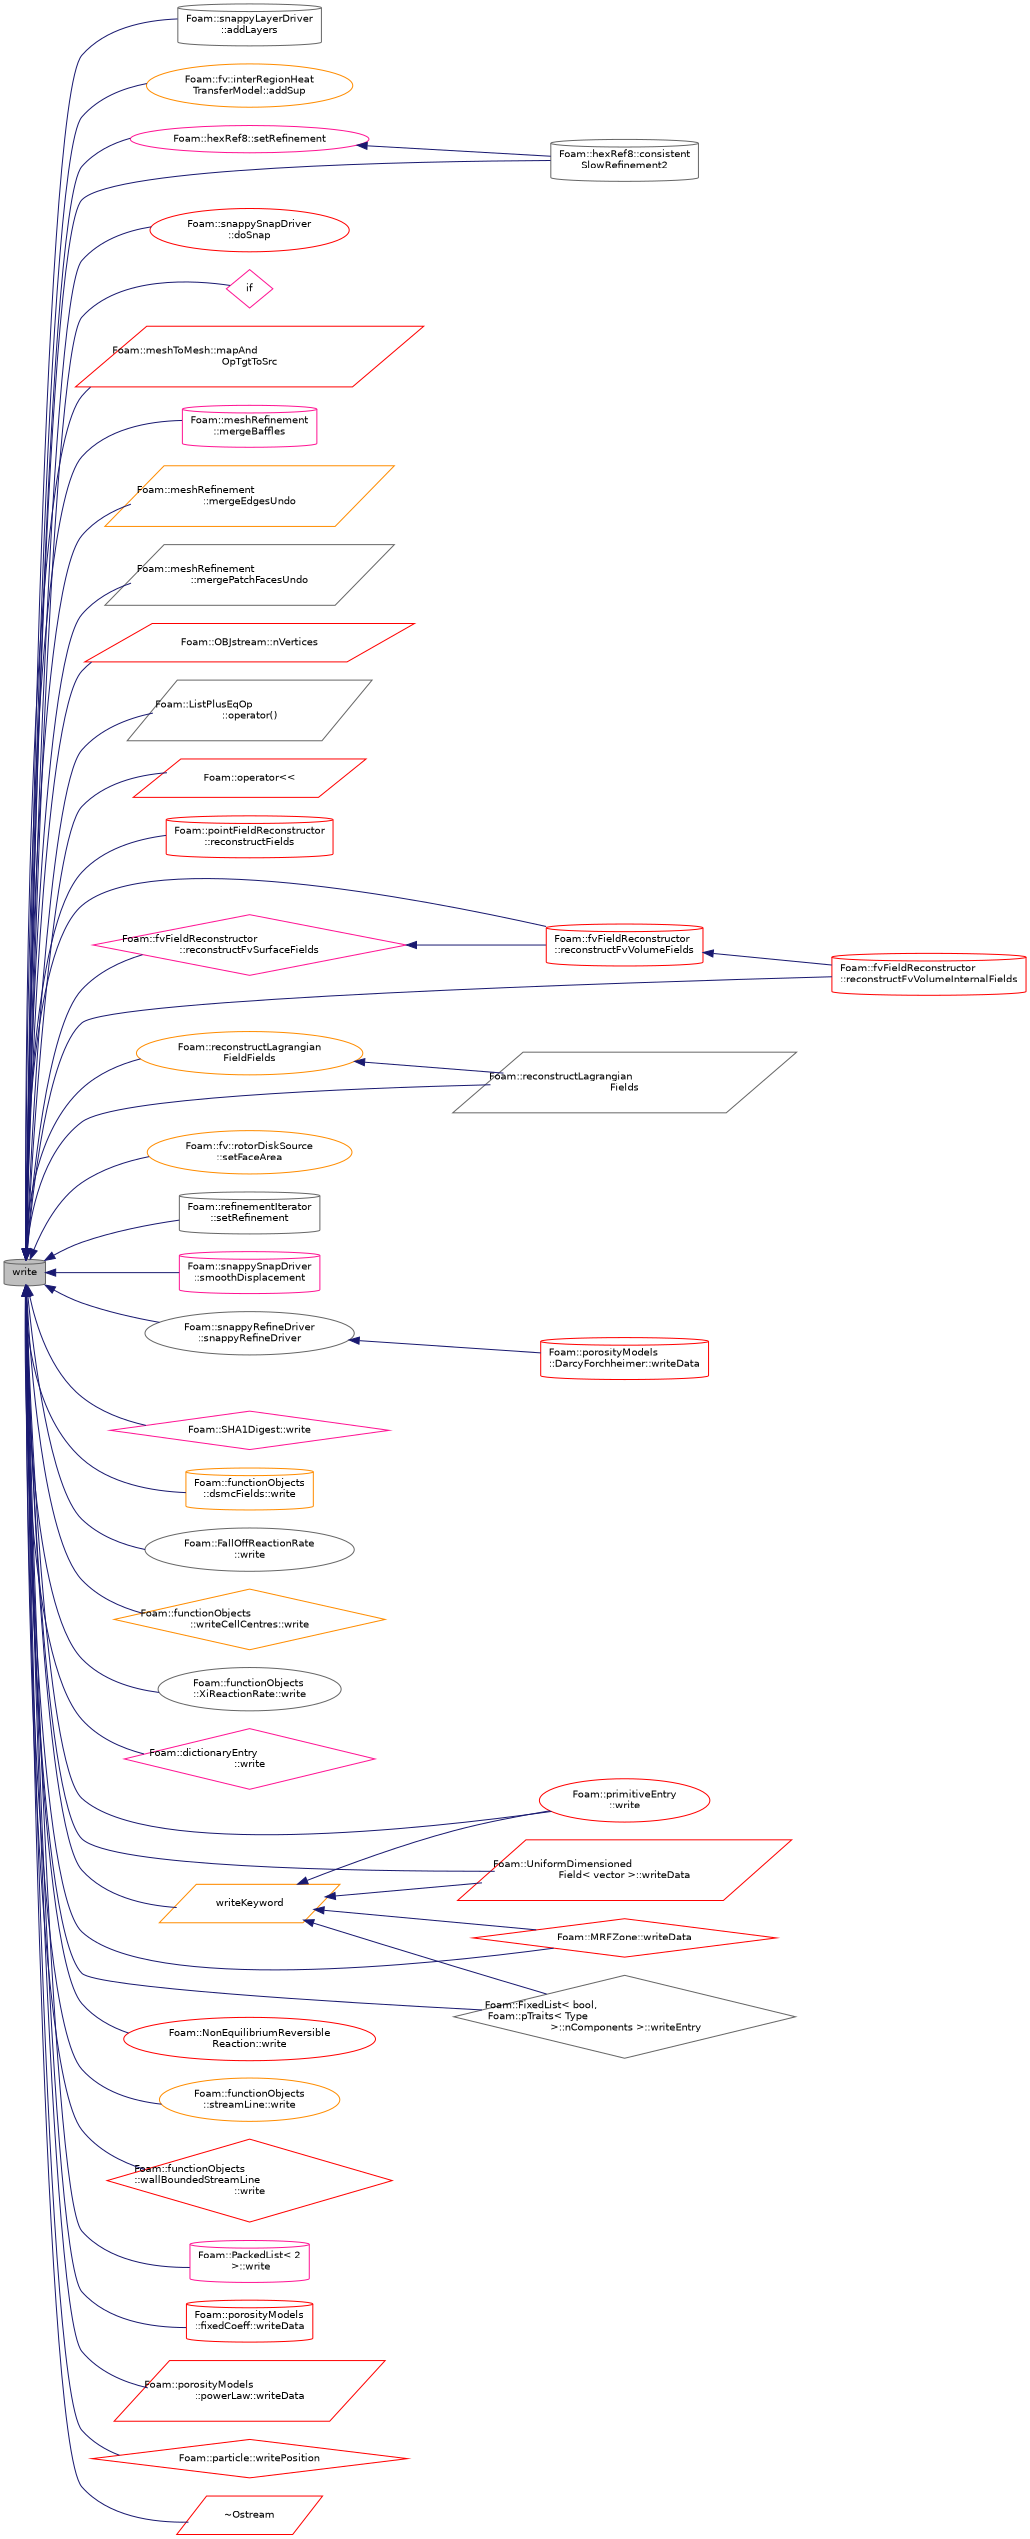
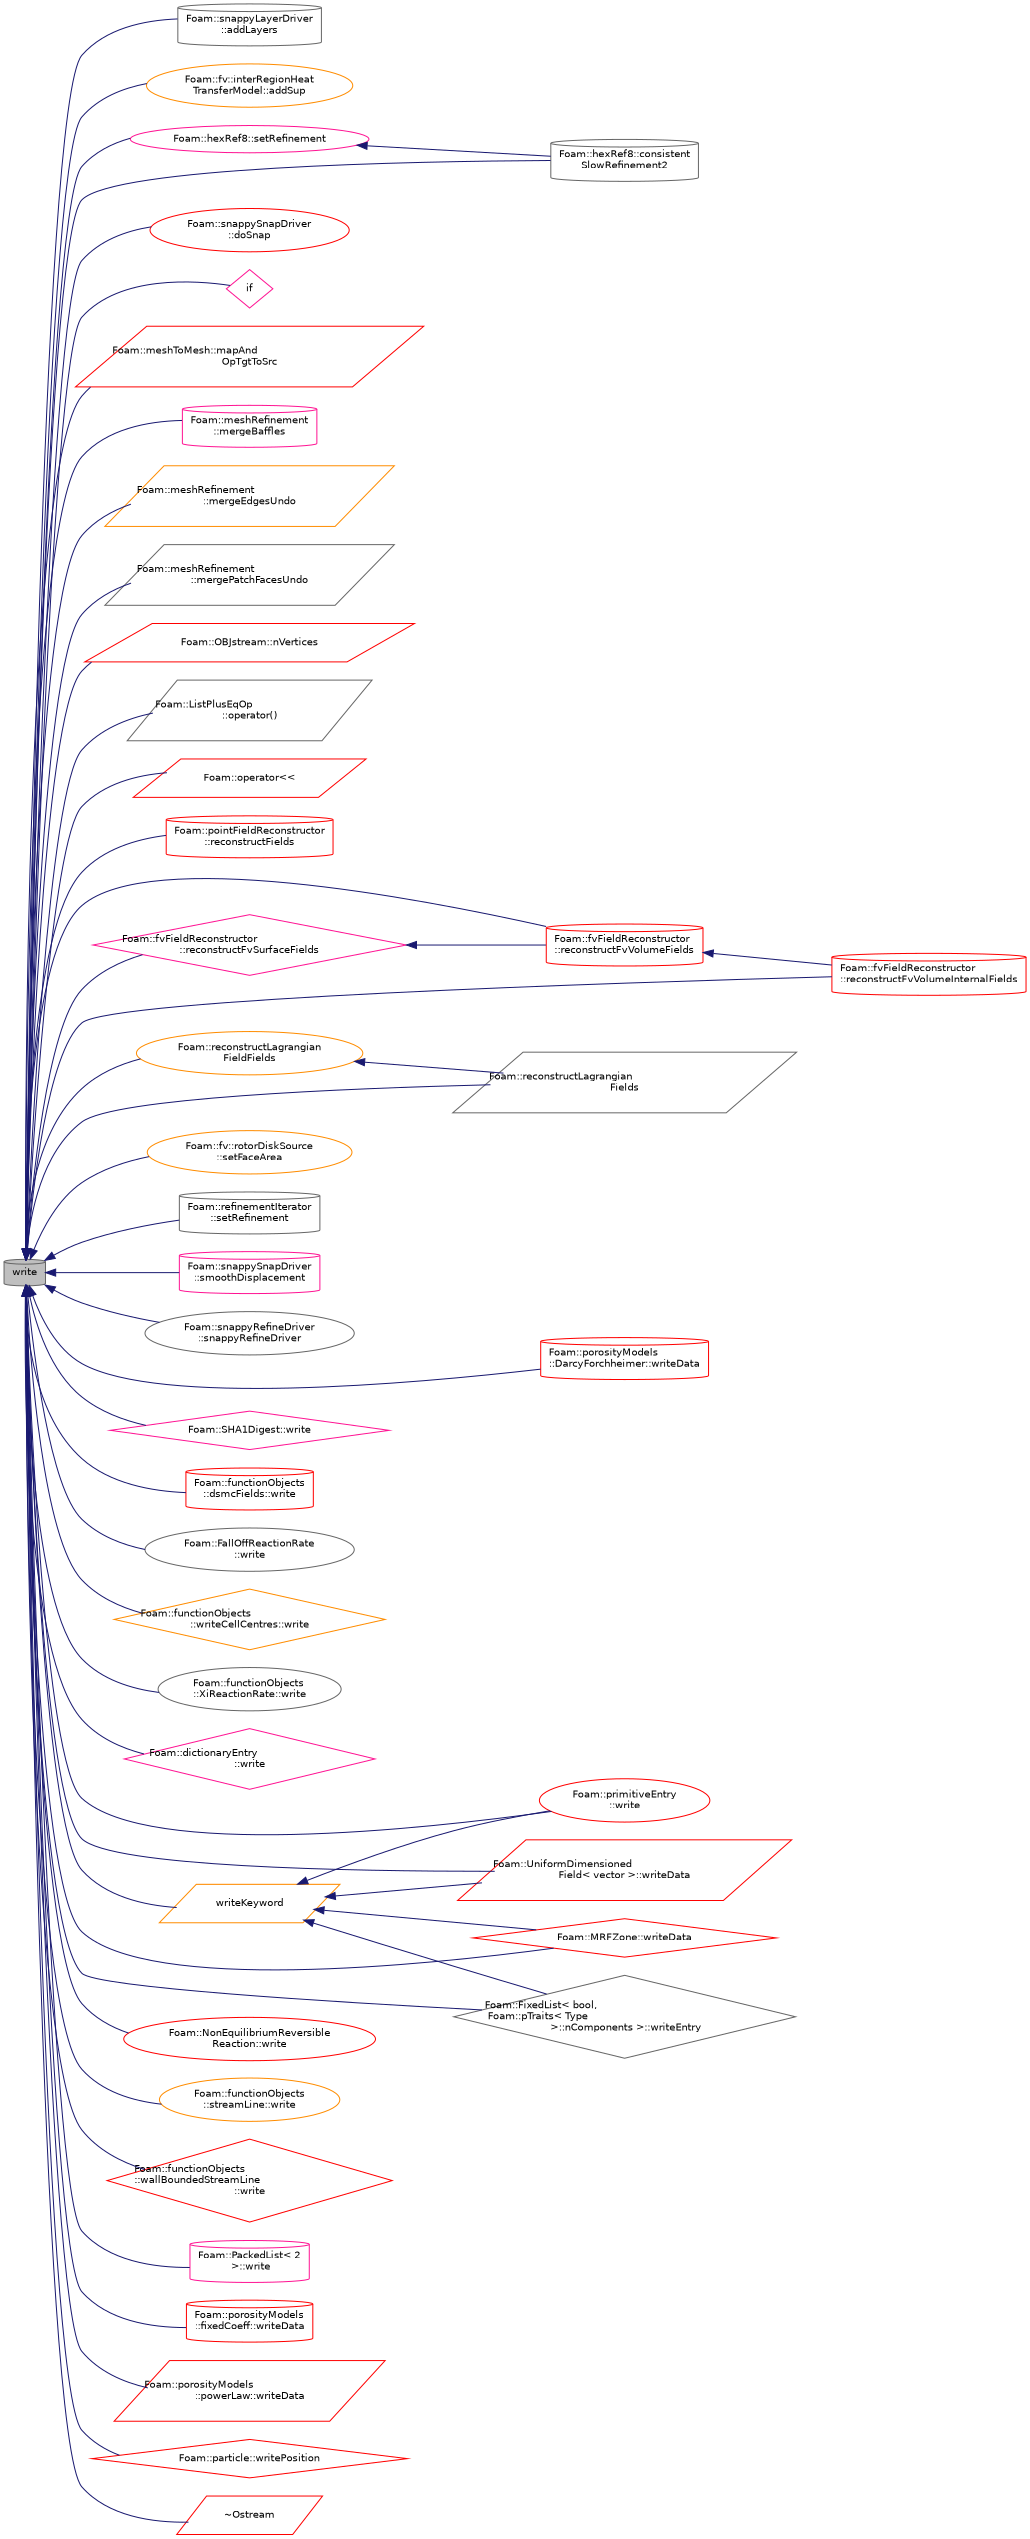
edge "Foam::porosityModels ::DarcyForchheimer::writeData" -> "Foam::snappyRefineDriver ::snappyRefineDriver": now "Foam::porosityModels ::DarcyForchheimer::writeData" -> "write"
node "Foam::functionObjects ::dsmcFields::write": color darkorange -> red
